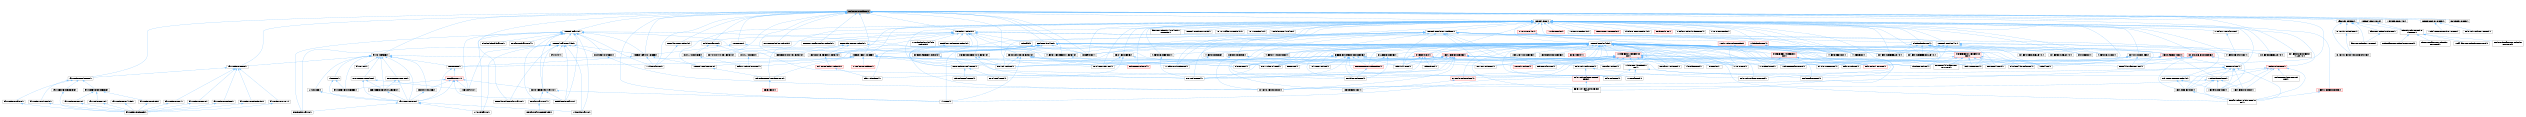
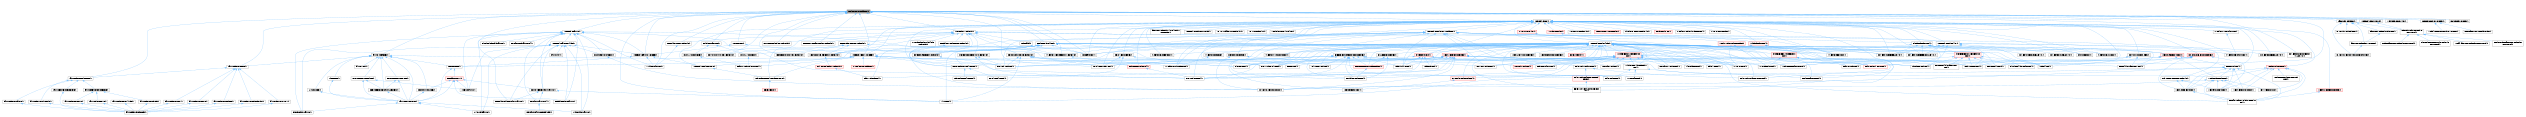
node "SelectionEditInteractive HitTargets.h": label "SelectionEditInteractive HitTargets.h" -> "SelectionEditInteractive Command.h"
node "BakeMeshAttributeMapsTool.h": label "BakeMeshAttributeMapsTool.h" -> "SceneGeometrySpatialCache.h"
edge "MeshUVChannelProperties.h" -> "InteractiveTool.h": now "MeshUVChannelProperties.h" -> "VoxelProperties.h"
node "DisconnectGeometrySelection Command.h": label "DisconnectGeometrySelection Command.h" -> "PlaneDistanceFromHitMechanic Command.h"
edge "DynamicMeshPolygroupTransformer.h" -> "DynamicMeshSelector.h": now "DynamicMeshPolygroupTransformer.h" -> "GeometrySelectionManager.h"
node "UVSelectTool.h": removed
node "Properties.h": label "Properties.h" -> "EditPivotTool.h"
node "PhysicsInspectorTool.h": removed
node "ExtractCollisionGeometry Command.h": label "ExtractCollisionGeometry Command.h" -> "ExtractCollisionGeometry Tool.h"
edge "DrawPolygonTool.h" -> "UVEditorLayerEditTool.h": now "DrawPolygonTool.h" -> "ToolSceneQueriesUtil.h"
node "GizmoElementHitTargets.h": removed
node "KelvinletBrushOp.h": added
edge "ScalableSphereGizmo.h" -> "CombinedTransformGizmo.h": now "RepositionableTransformGizmo.h" -> "CombinedTransformGizmo.h"
